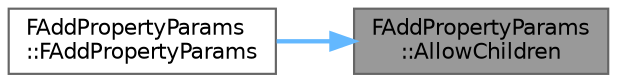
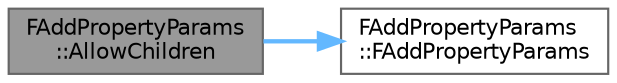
edge "FAddPropertyParams ::FAddPropertyParams" -> "FAddPropertyParams ::AllowChildren": reversed
